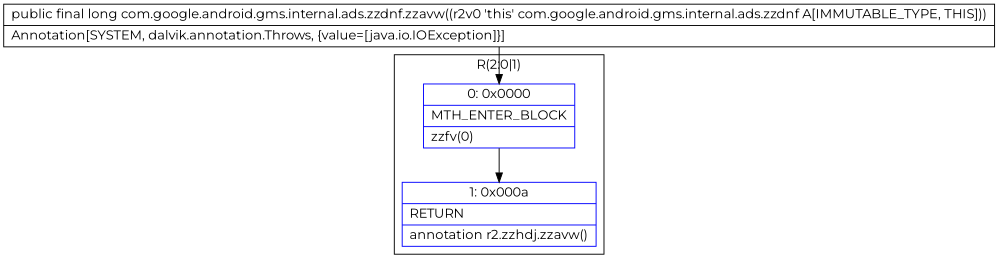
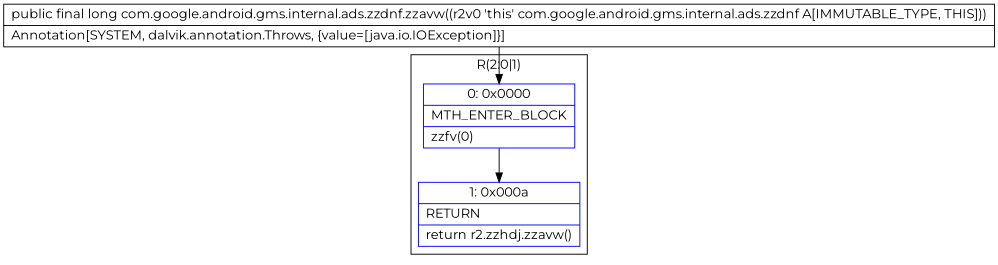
node "1: 0x000a": text "annotation r2.zzhdj.zzavw()" -> "return r2.zzhdj.zzavw()"
